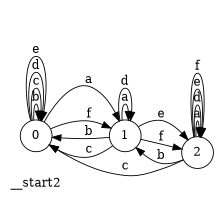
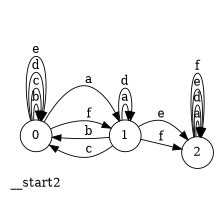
edge "2" -> "1": removed, label "b"
edge "2" -> "0": removed, label "c"
